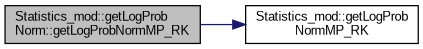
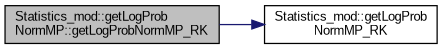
node "Statistics_mod::getLogProb Norm::getLogProbNormMP_RK": label "Statistics_mod::getLogProb Norm::getLogProbNormMP_RK" -> "Statistics_mod::getLogProb NormMP::getLogProbNormMP_RK"
